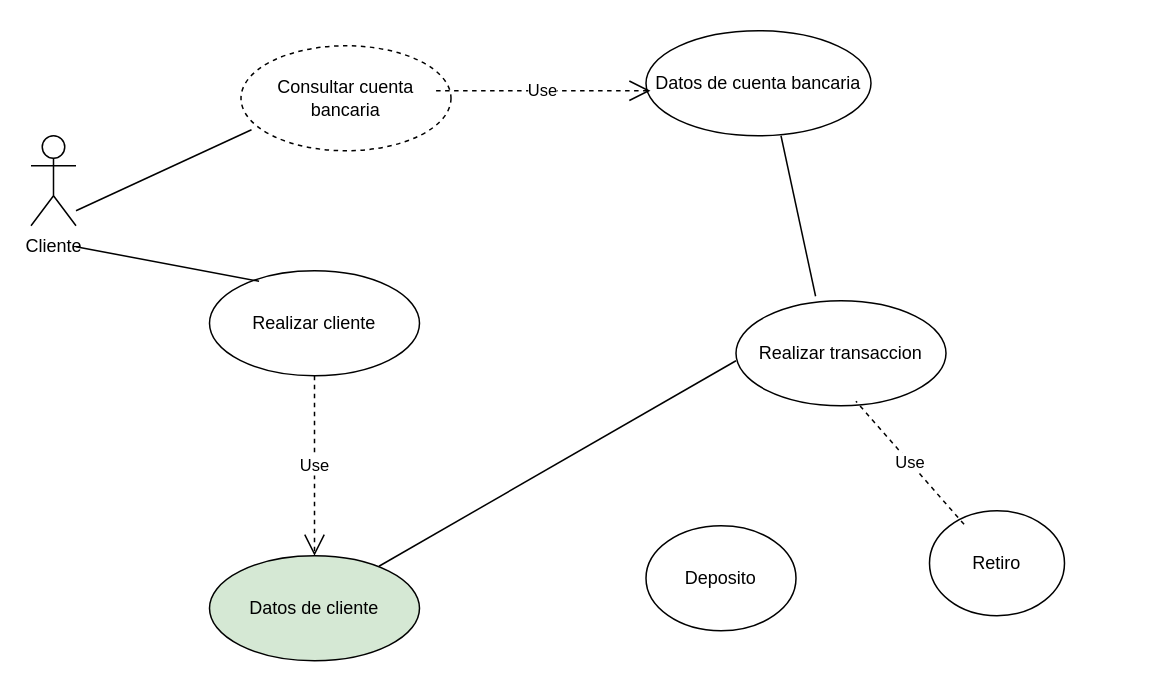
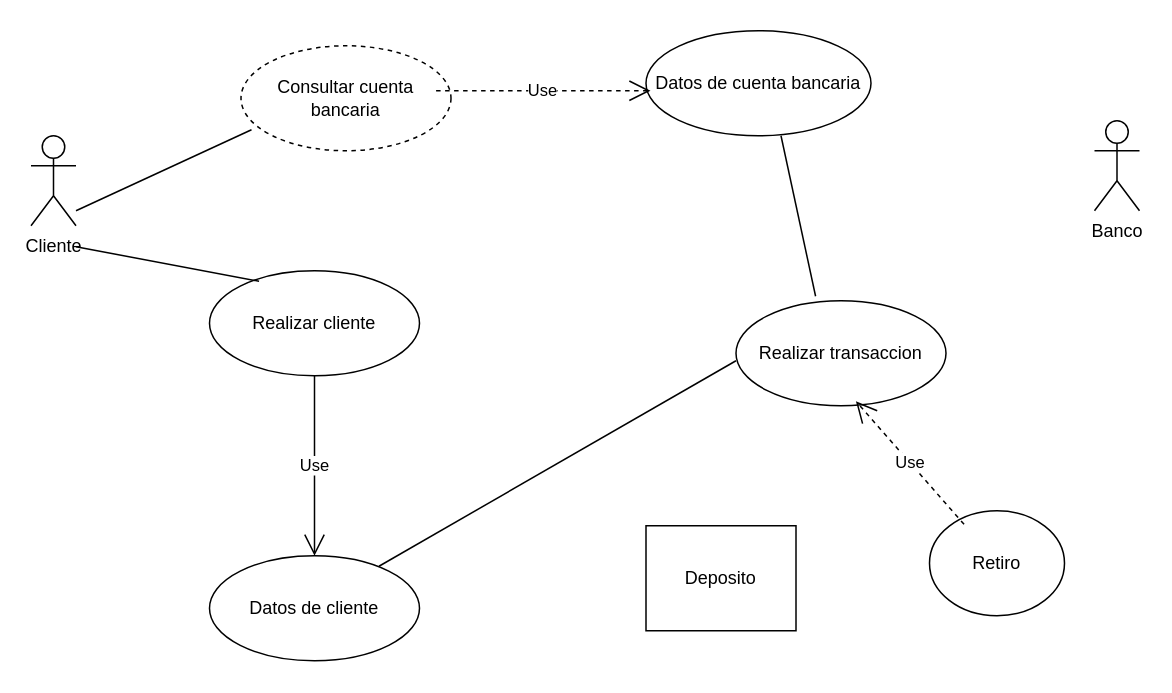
node "Banco": added
edge "Realizar transaccion" -- "Retiro": arrowhead none -> open
edge "Realizar cliente" -> "Datos de cliente": style dashed -> solid
node "Deposito": shape ellipse -> rectangle
node "Datos de cliente": fillcolor #d5e8d4 -> #ffffff
